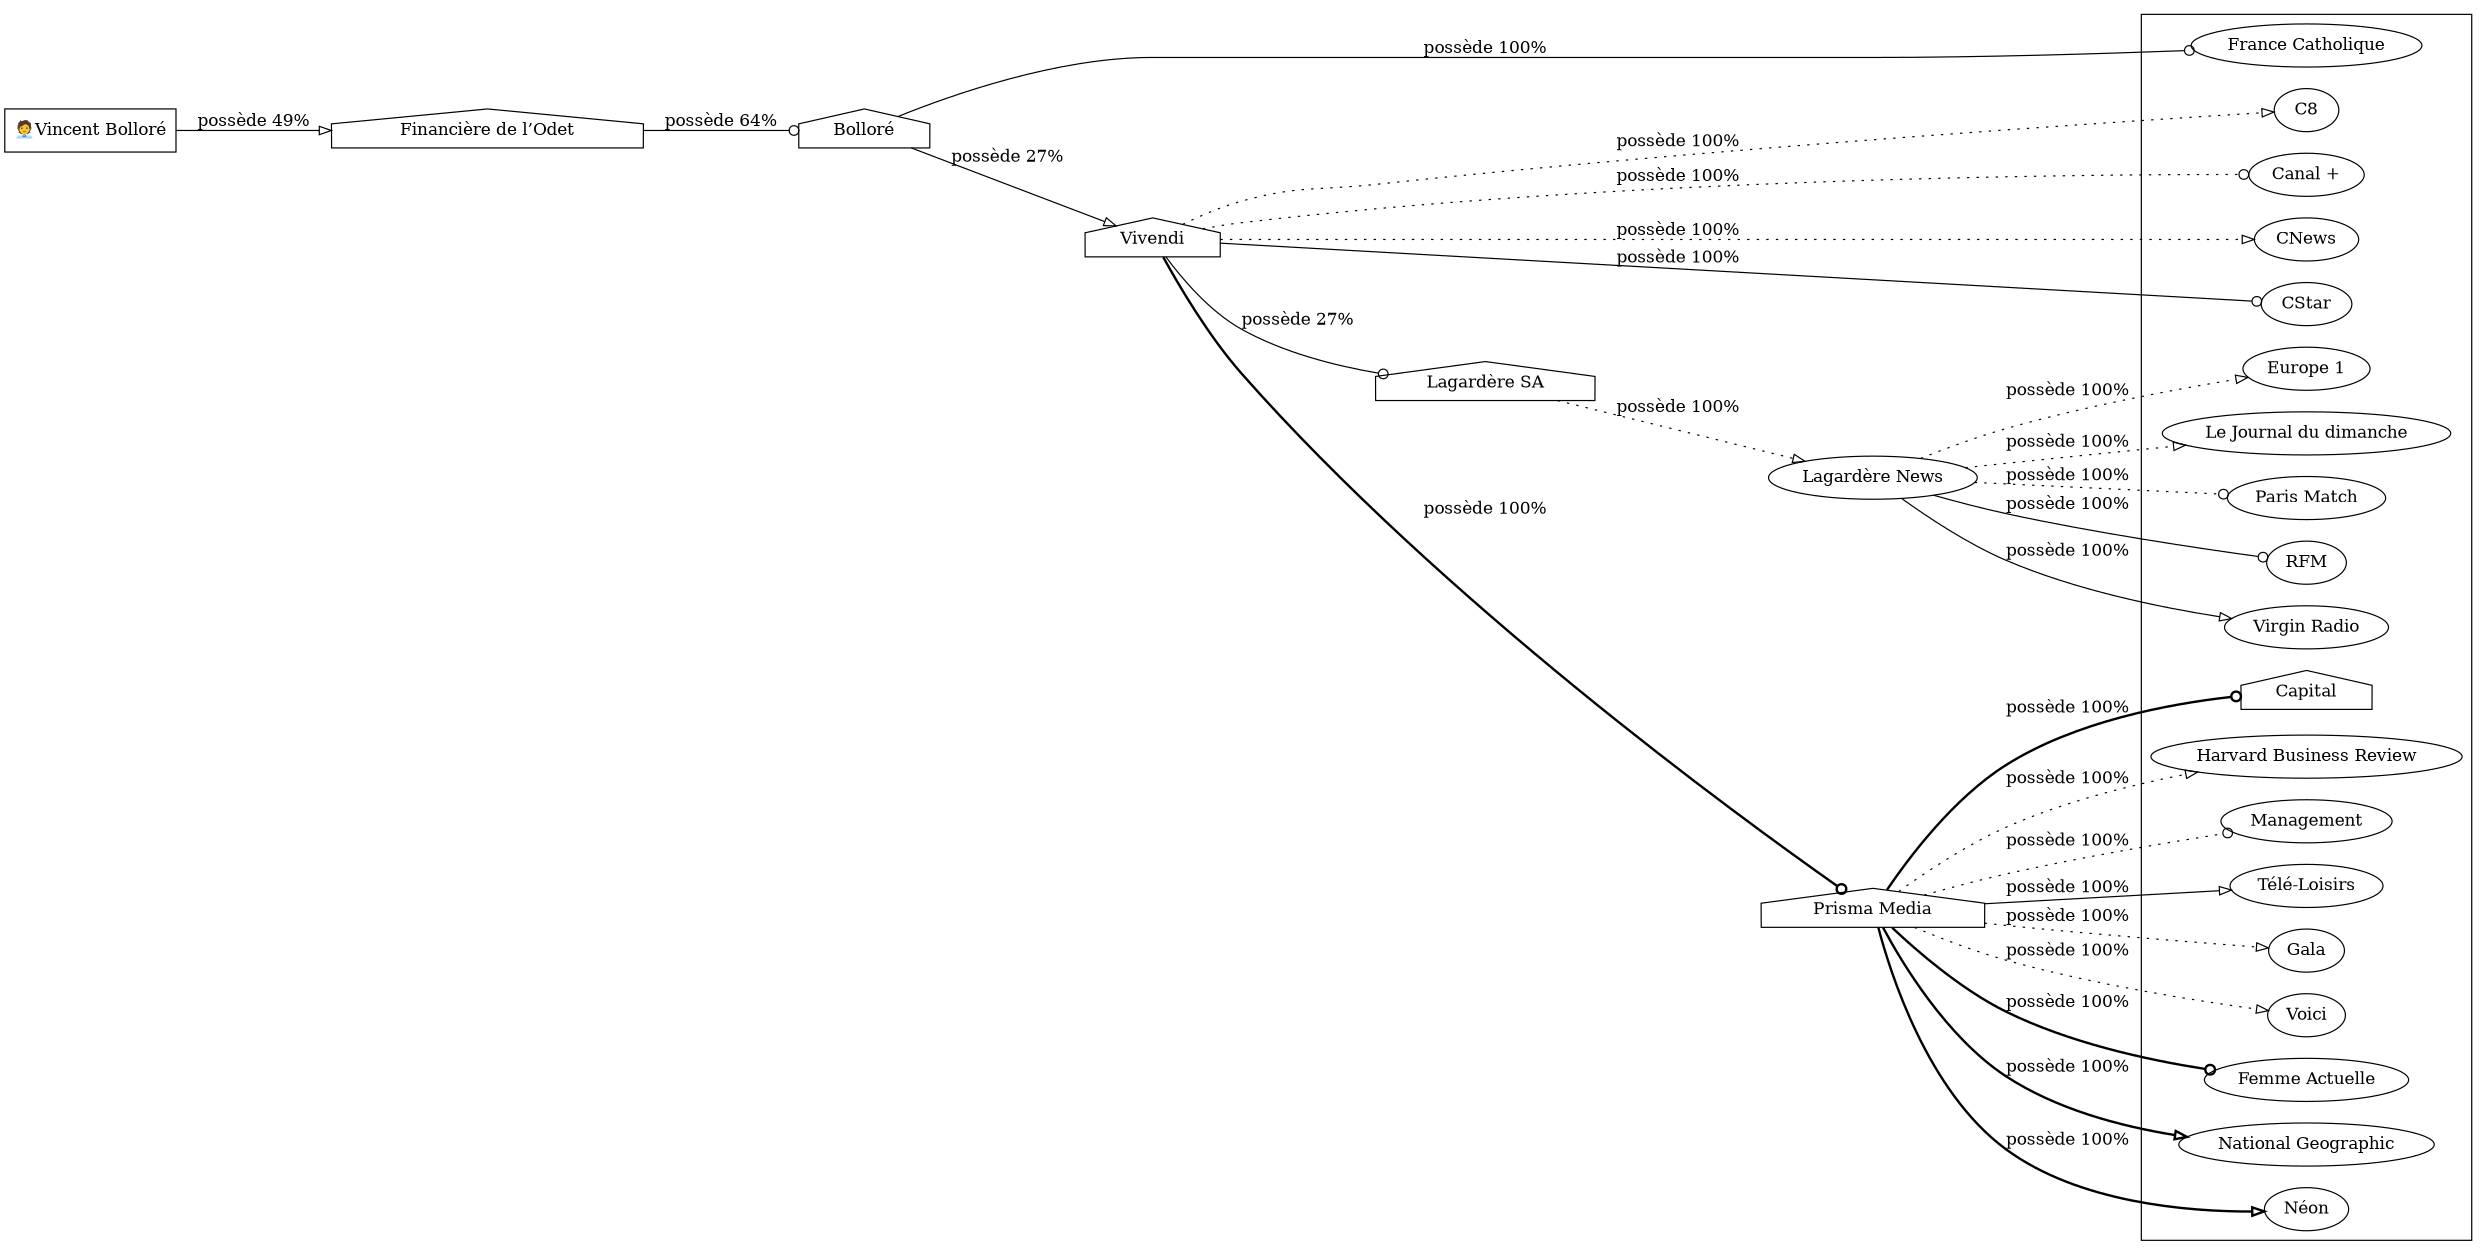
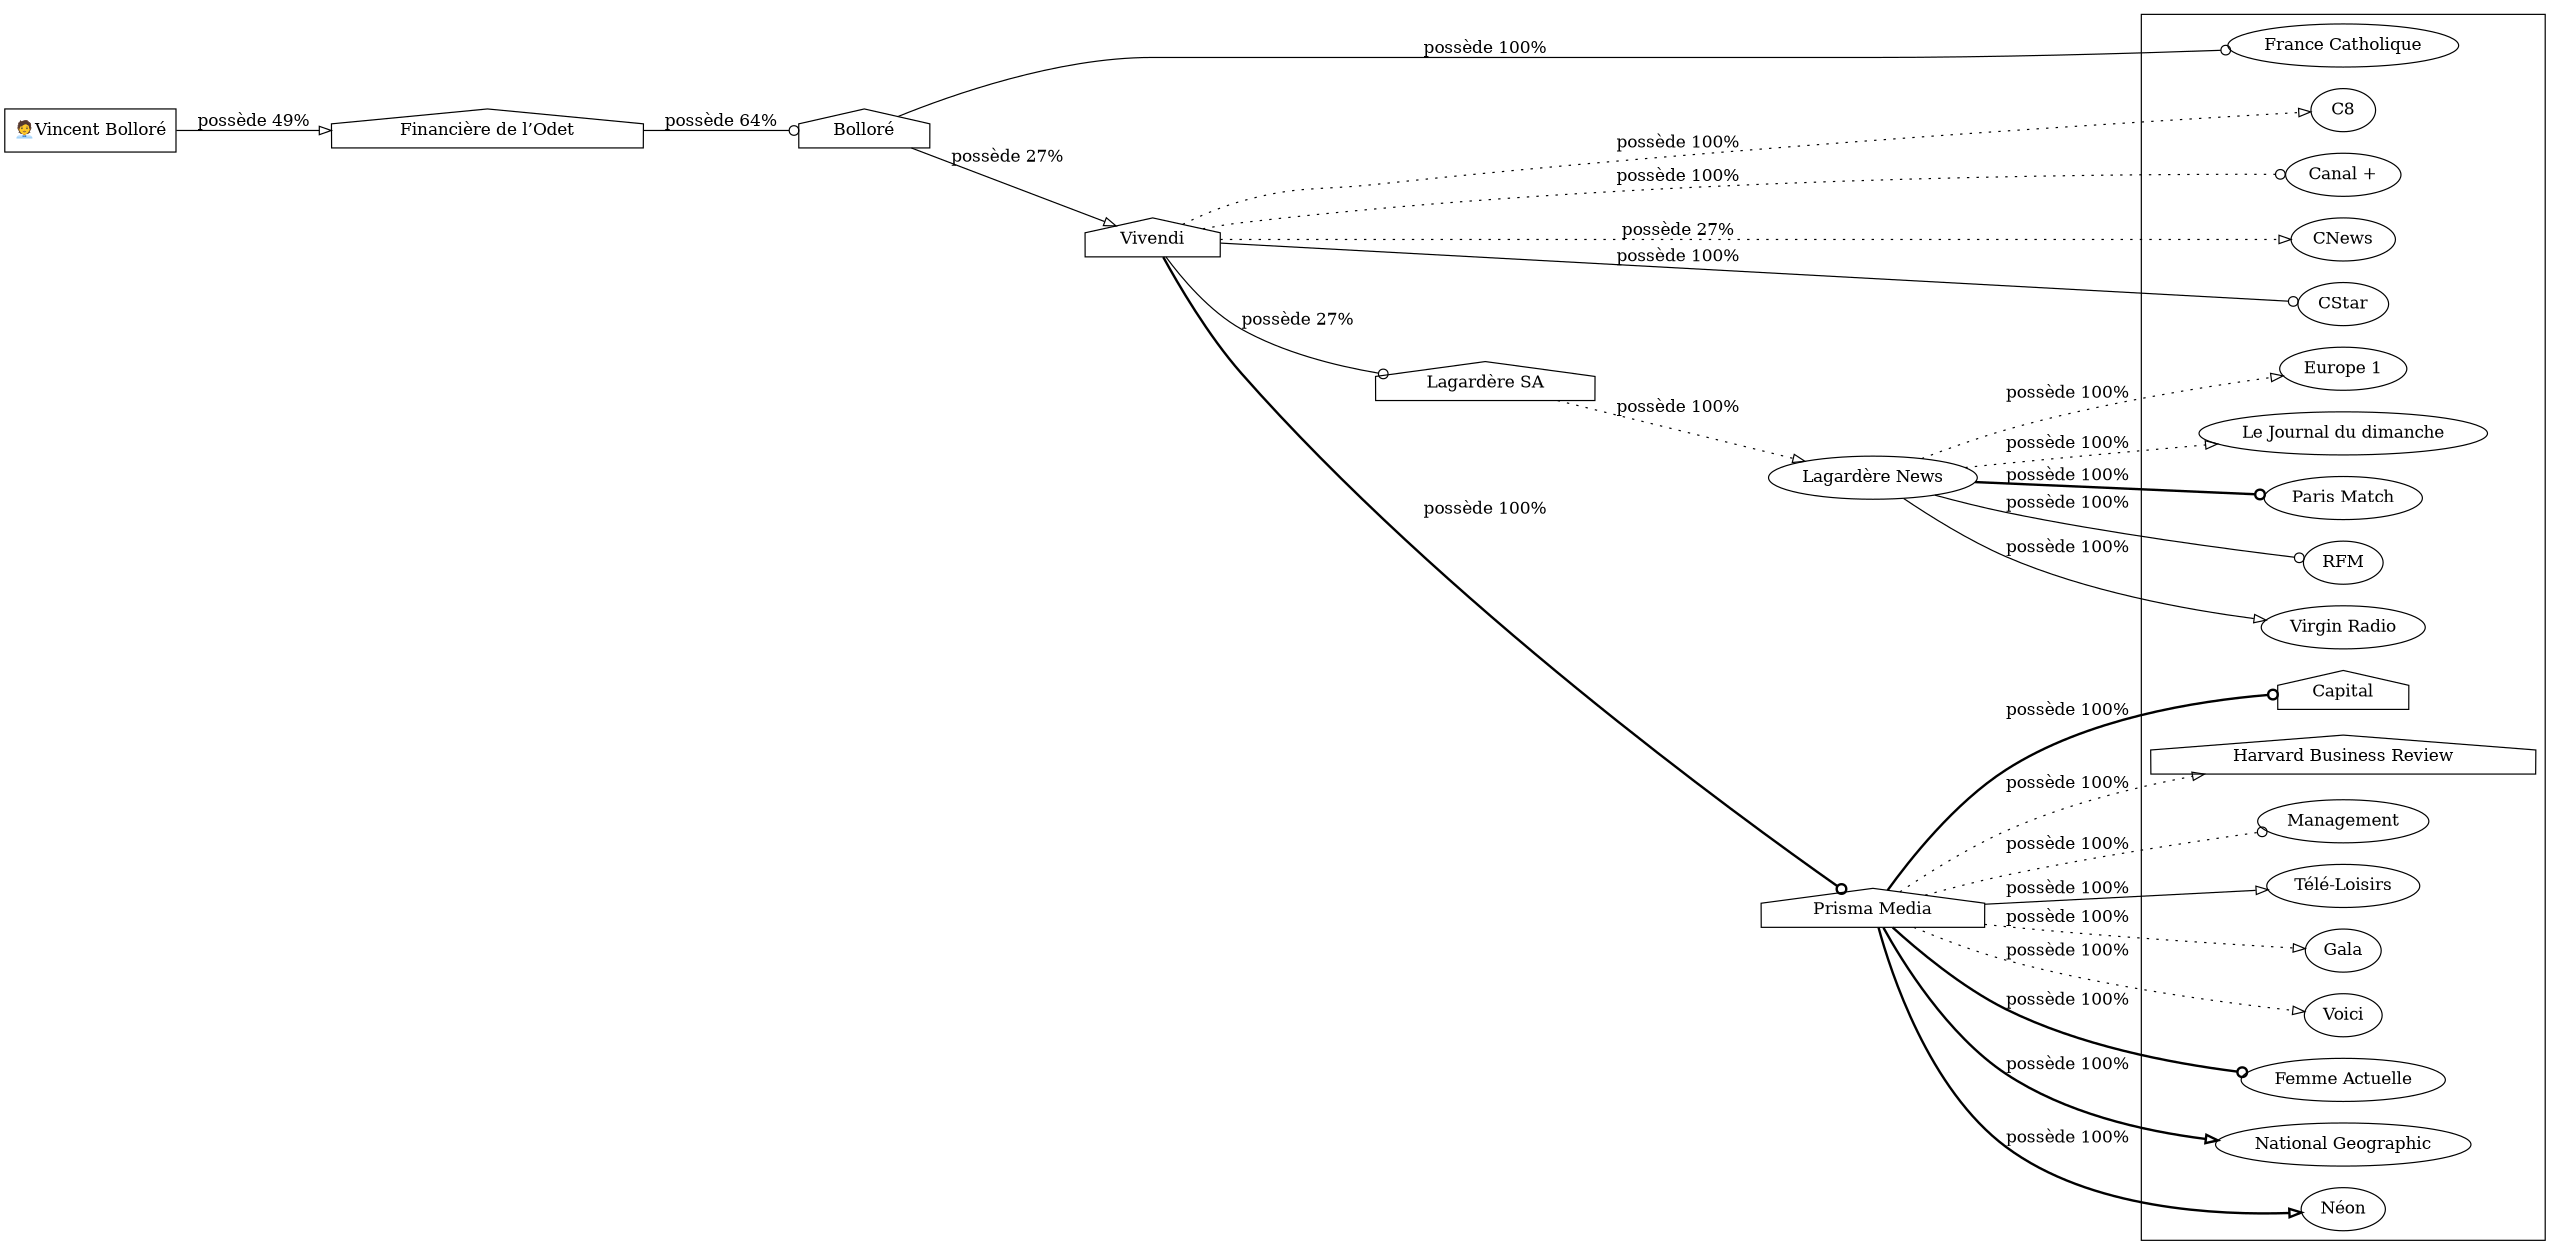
edge "Vivendi" -> "CNews": label "possède 100%" -> "possède 27%"
edge "Lagardère News" -> "Paris Match": style dotted -> bold
node "Harvard Business Review": shape ellipse -> house
